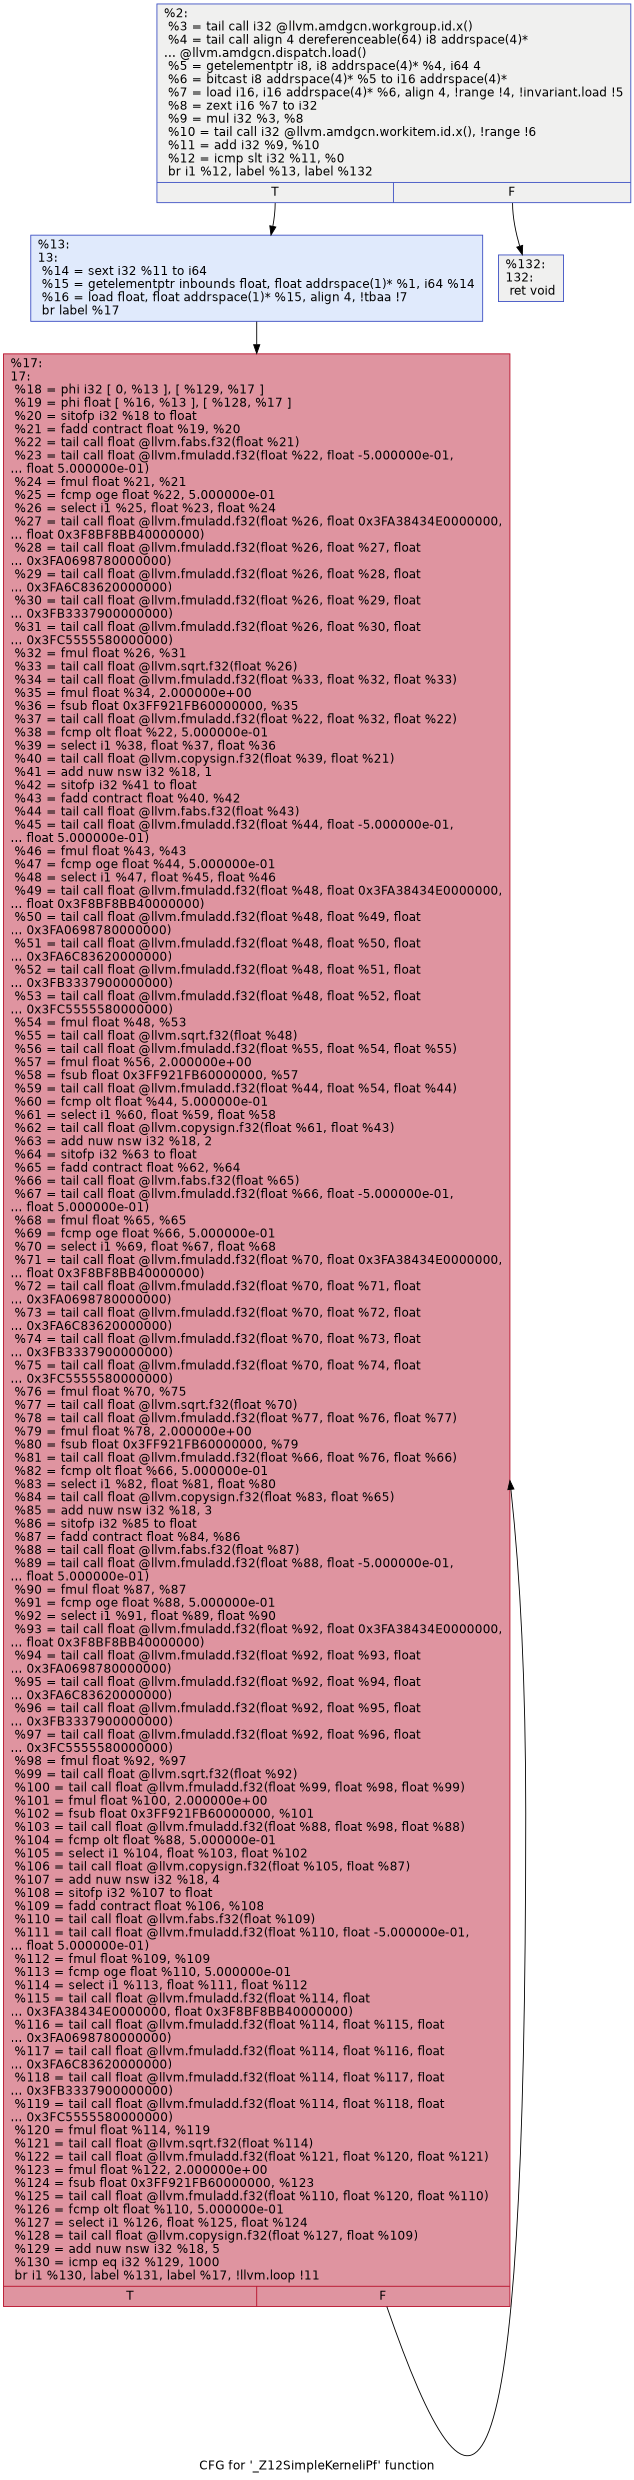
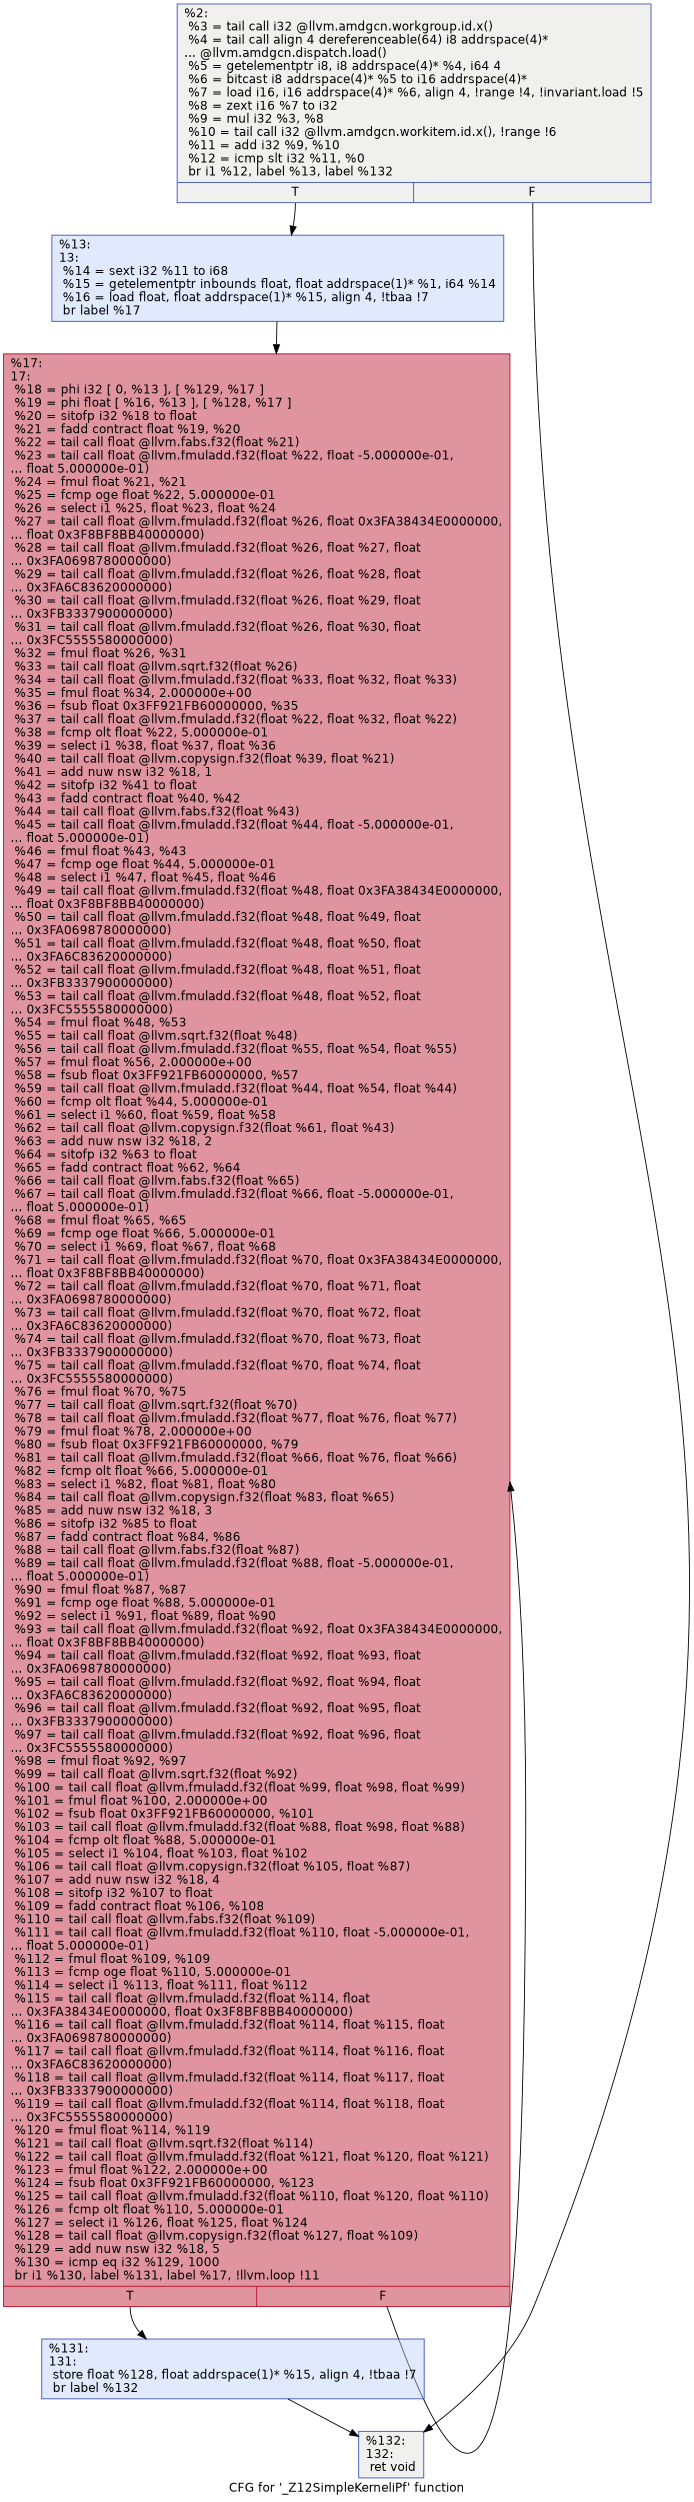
node "%13:": text "%14 = sext i32 %11 to i64" -> "%14 = sext i32 %11 to i68"
node "%131:": added
